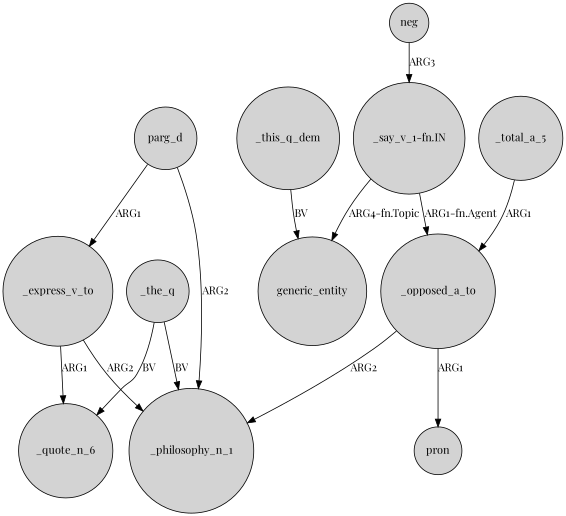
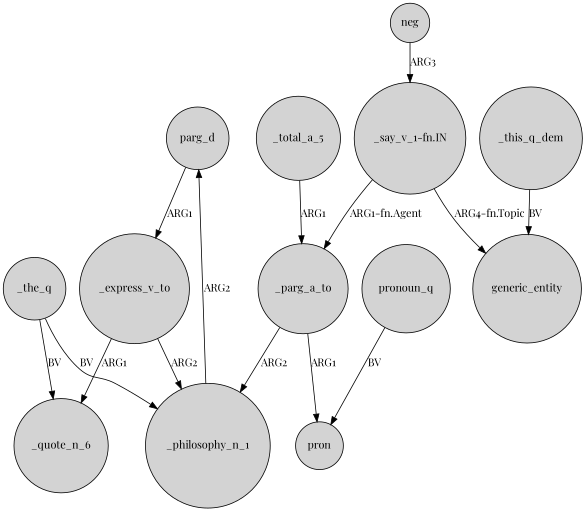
edge "parg_d" -> "_philosophy_n_1": reversed
node "pronoun_q": added
node "_opposed_a_to": label "_opposed_a_to" -> "_parg_a_to"
